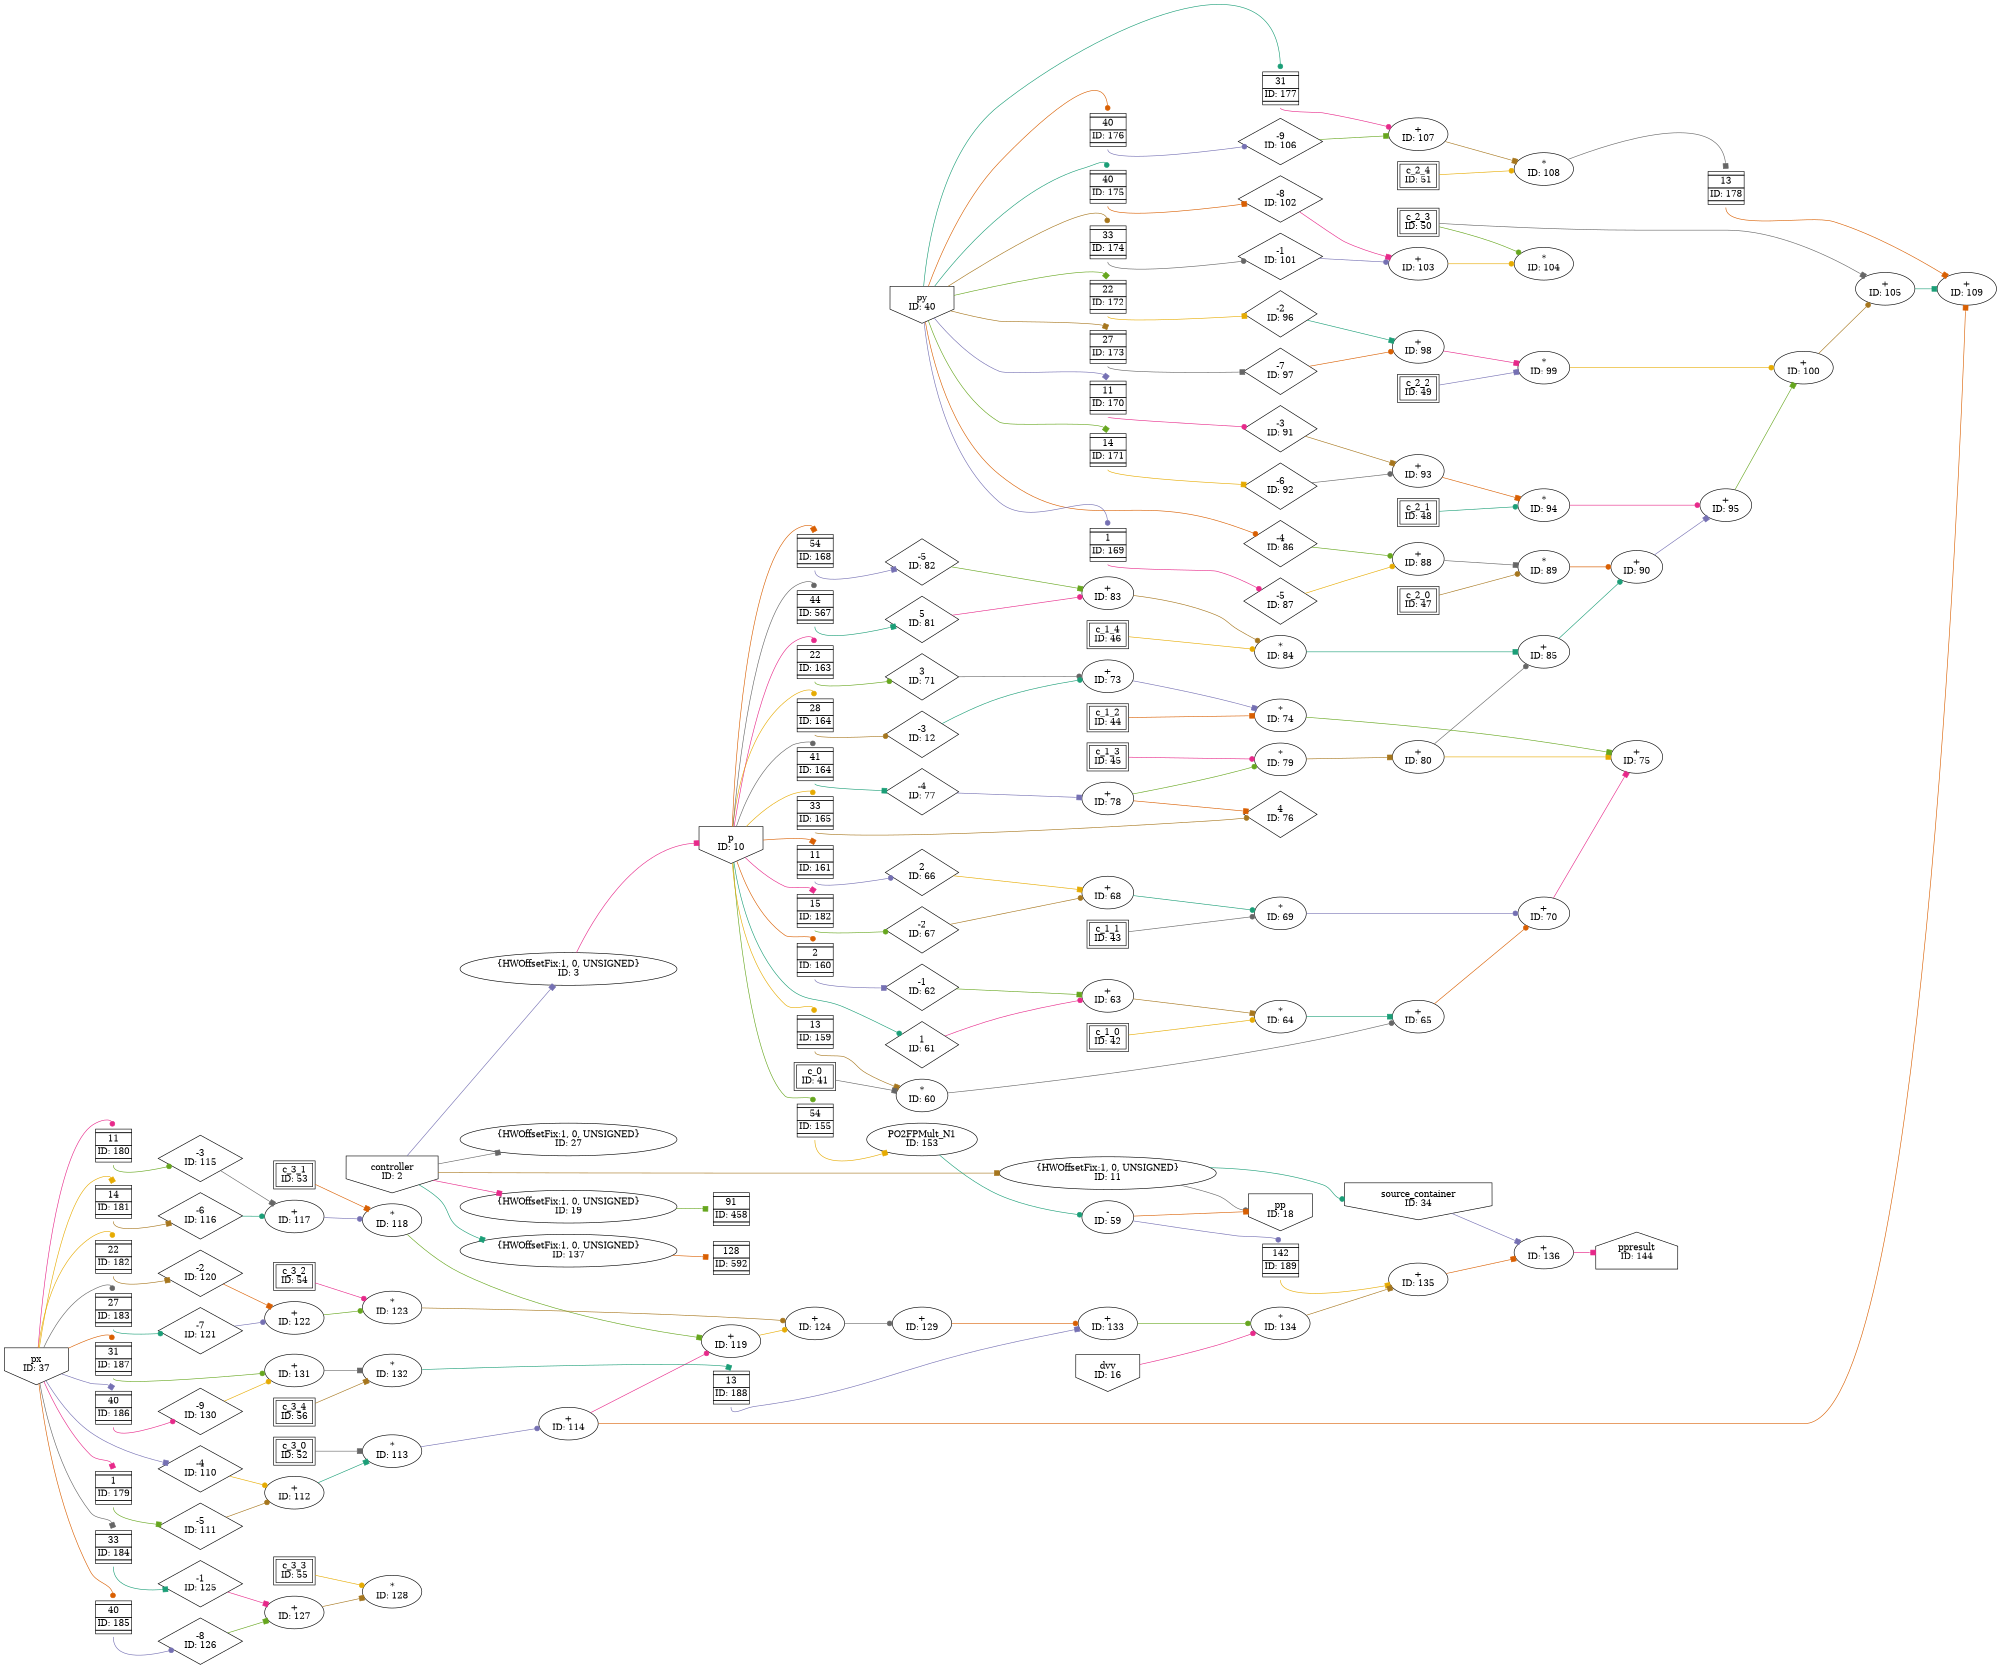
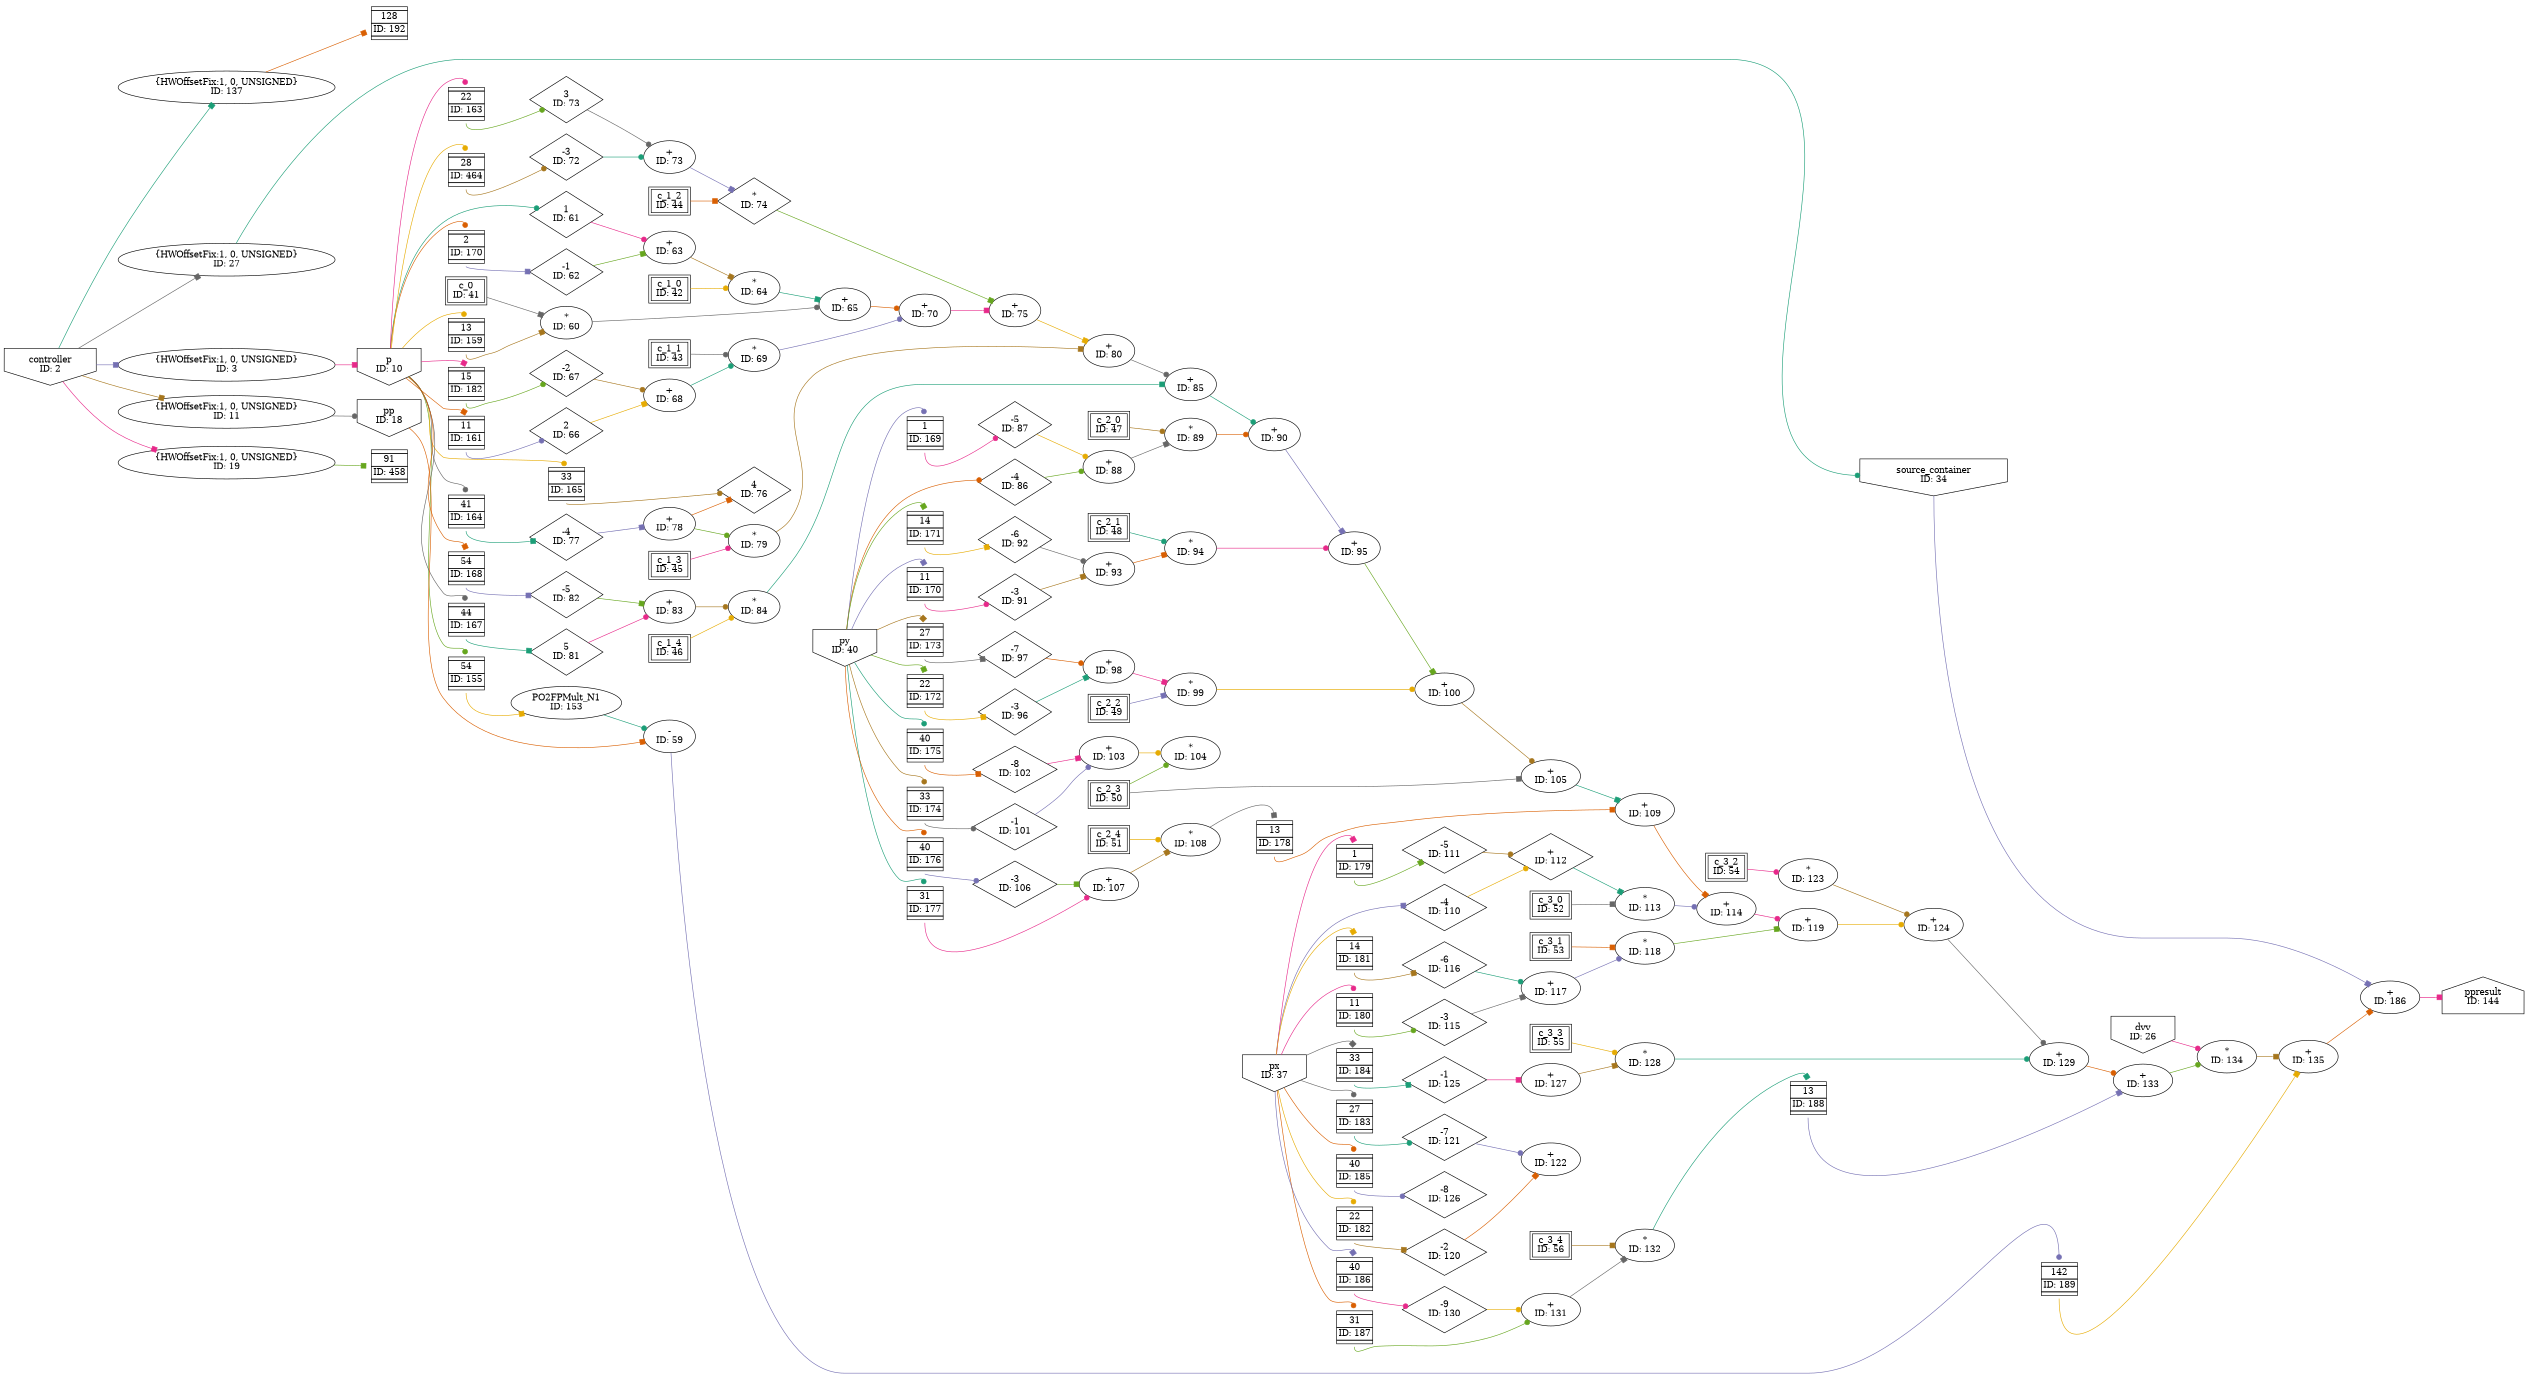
node "-9 ID: 106": label "-9 ID: 106" -> "-3 ID: 106"
node "-2 ID: 96": label "-2 ID: 96" -> "-3 ID: 96"
node "44": text "ID: 567" -> "ID: 167"
node "3 ID: 71": label "3 ID: 71" -> "3 ID: 73"
node "* ID: 74": shape ellipse -> diamond
node "28": text "ID: 164" -> "ID: 464"
node "-3 ID: 12": label "-3 ID: 12" -> "-3 ID: 72"
edge "+ ID: 80" -> "+ ID: 75": reversed
node "2": text "ID: 160" -> "ID: 170"
edge "* ID: 128" -> "+ ID: 129": added
edge "{HWOffsetFix:1, 0, UNSIGNED} ID: 11" -> "source_container ID: 34": now "{HWOffsetFix:1, 0, UNSIGNED} ID: 27" -> "source_container ID: 34"
edge "- ID: 59" -> "pp ID: 18": reversed
node "+ ID: 136": label "+ ID: 136" -> "+ ID: 186"
node "128": text "ID: 592" -> "ID: 192"
edge "+ ID: 122" -> "* ID: 123": removed
node "dvv ID: 16": label "dvv ID: 16" -> "dvv ID: 26"
edge "+ ID: 114" -> "+ ID: 109": reversed
node "+ ID: 112": shape ellipse -> diamond
edge "-8 ID: 126" -> "+ ID: 127": removed
